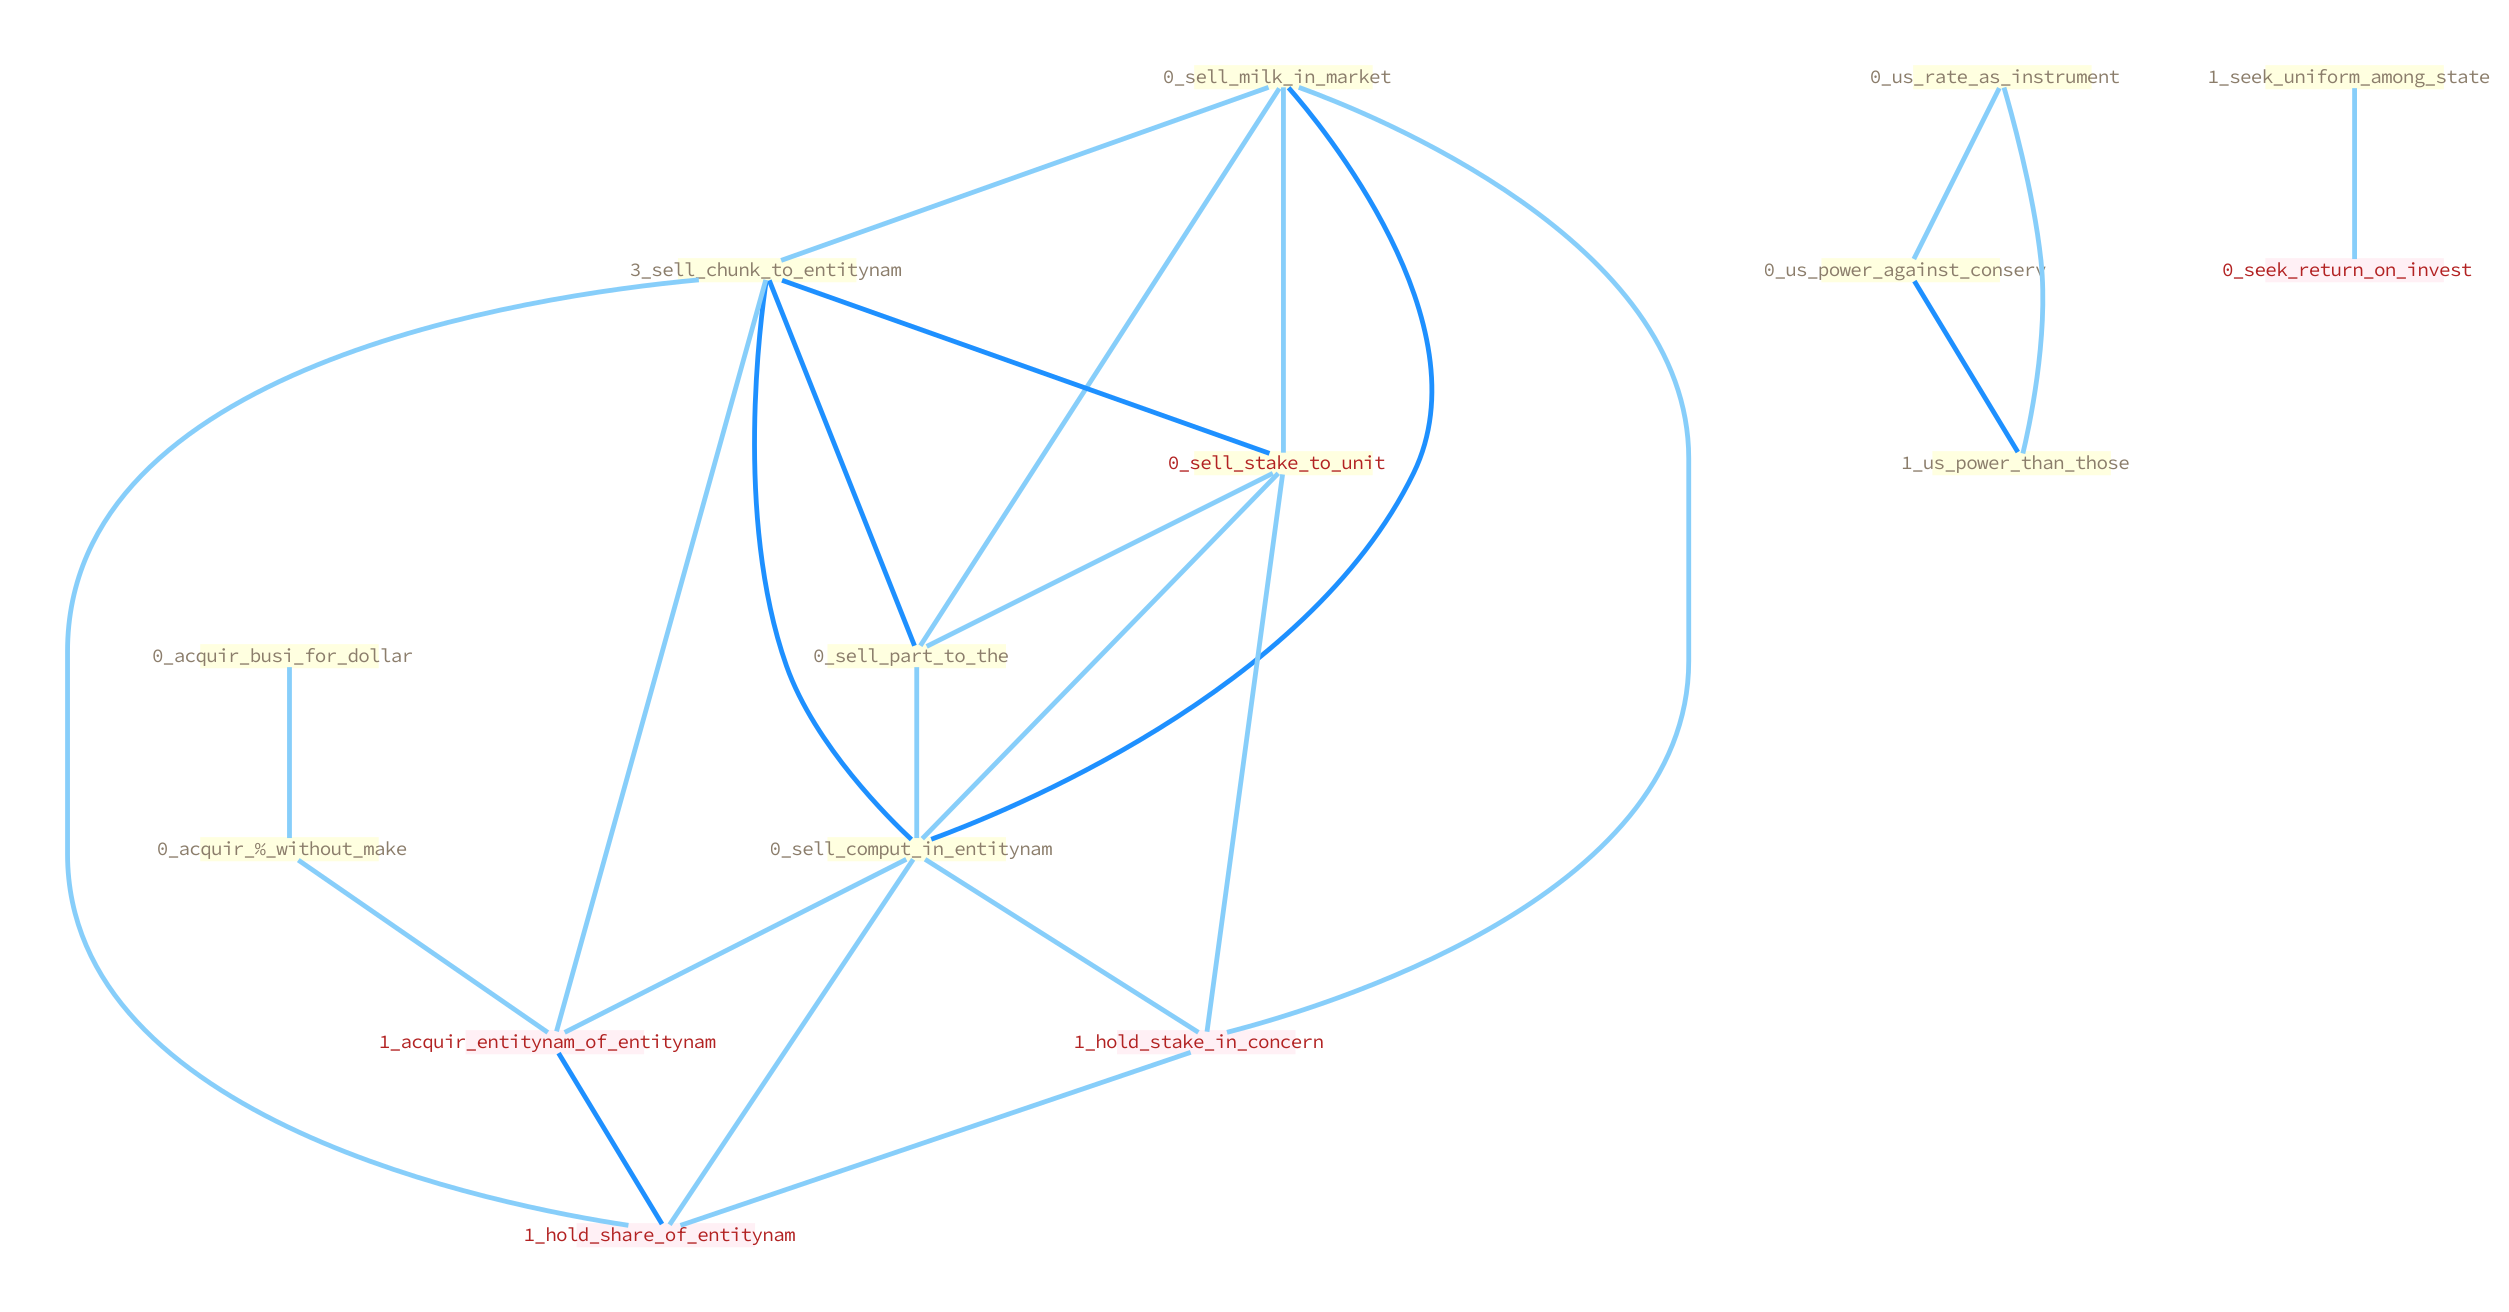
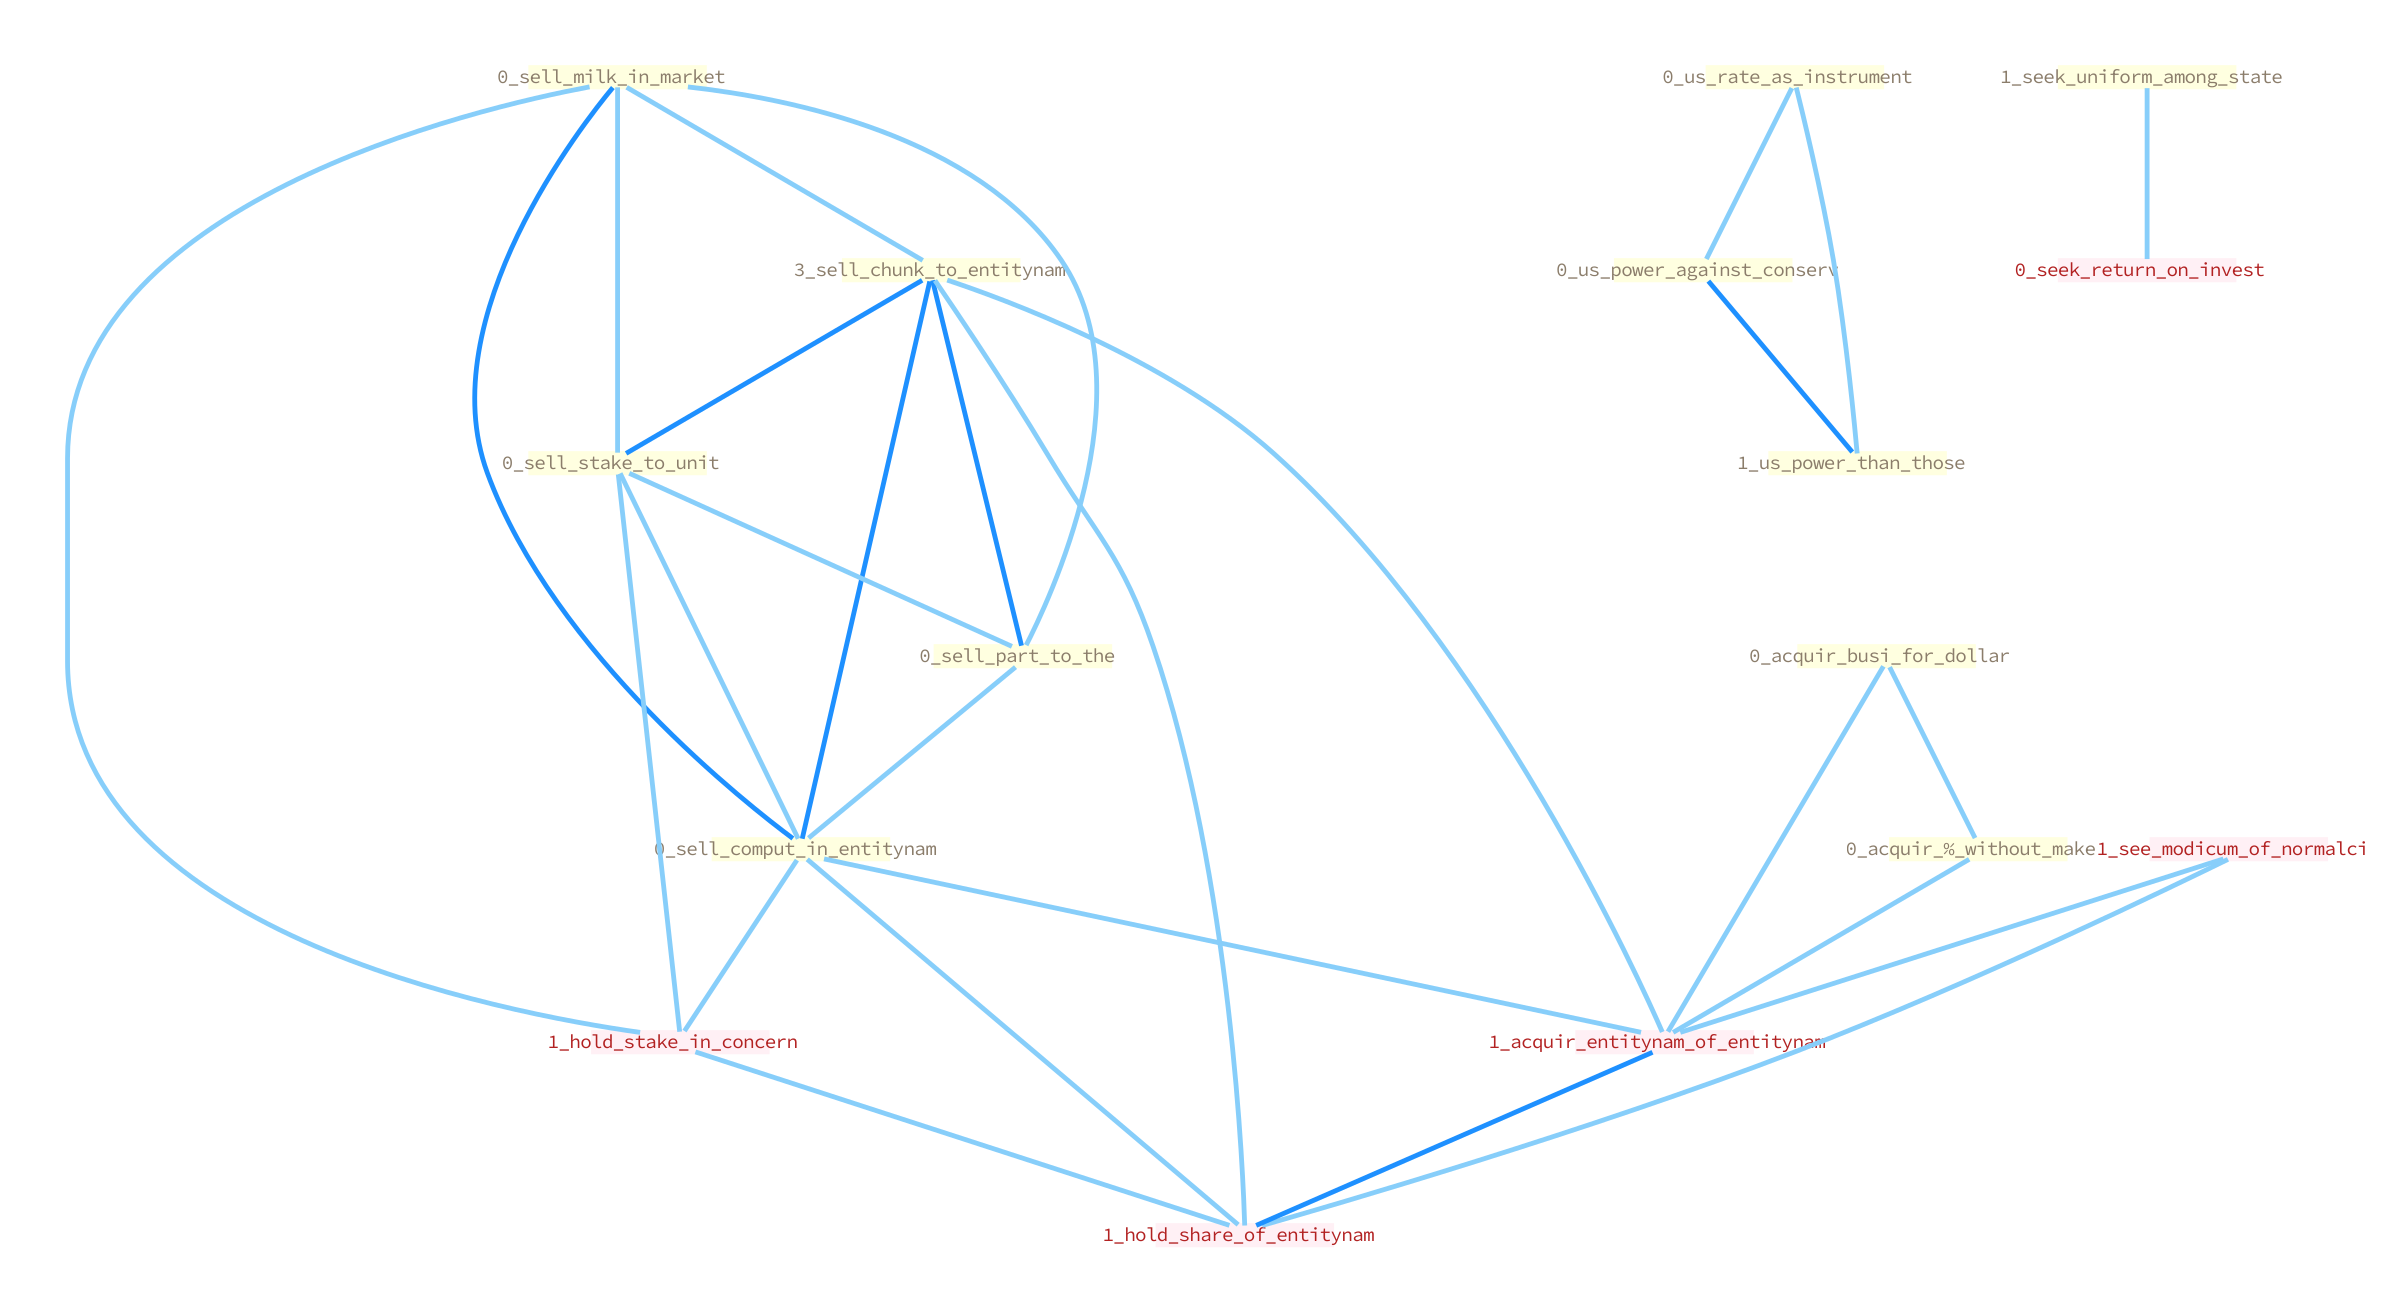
node "0_sell_stake_to_unit": fontcolor #b22222 -> #8b7d6b
edge "0_acquir_busi_for_dollar" -- "1_acquir_entitynam_of_entitynam": added
node "1_see_modicum_of_normalci": added
